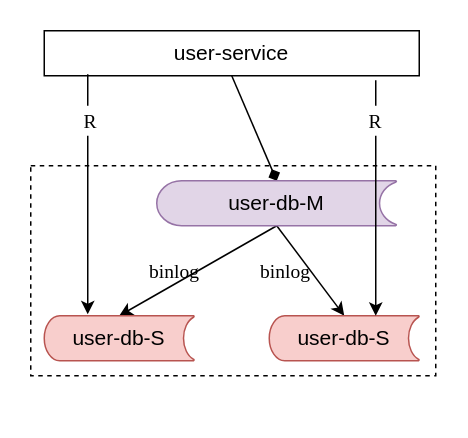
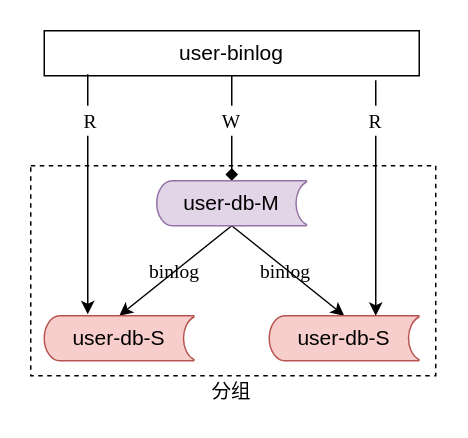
node "user-service": label "user-service" -> "user-binlog"
node "W": added
node "user-db-M": size 240x45 -> 150x45
node "分组": added
